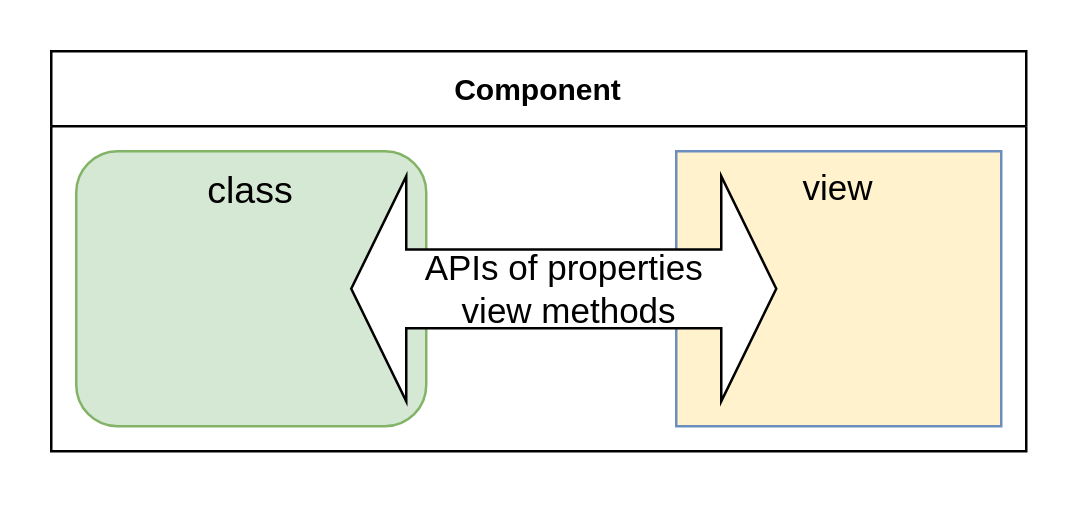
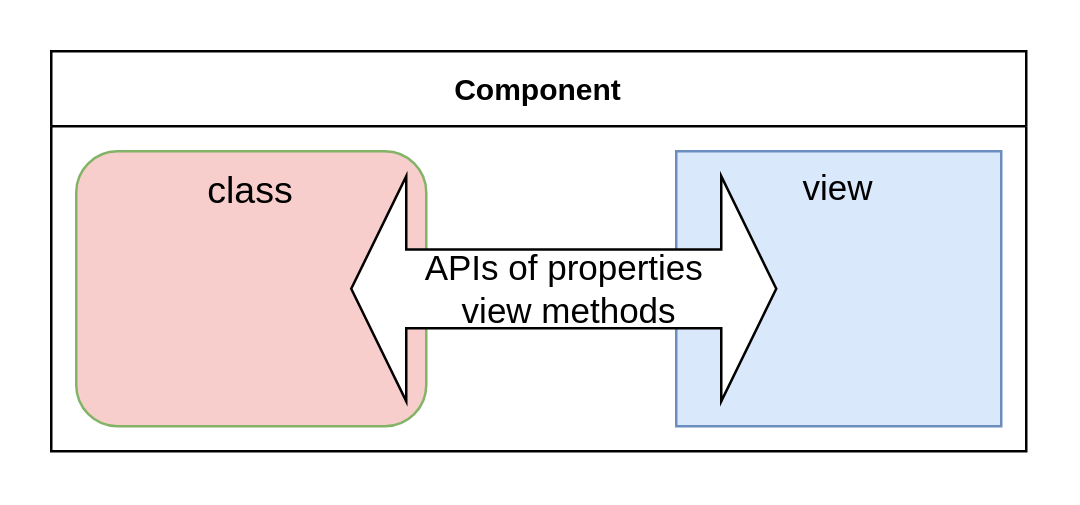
node "class": fillcolor #d5e8d4 -> #f8cecc
node "view": fillcolor #fff2cc -> #dae8fc
